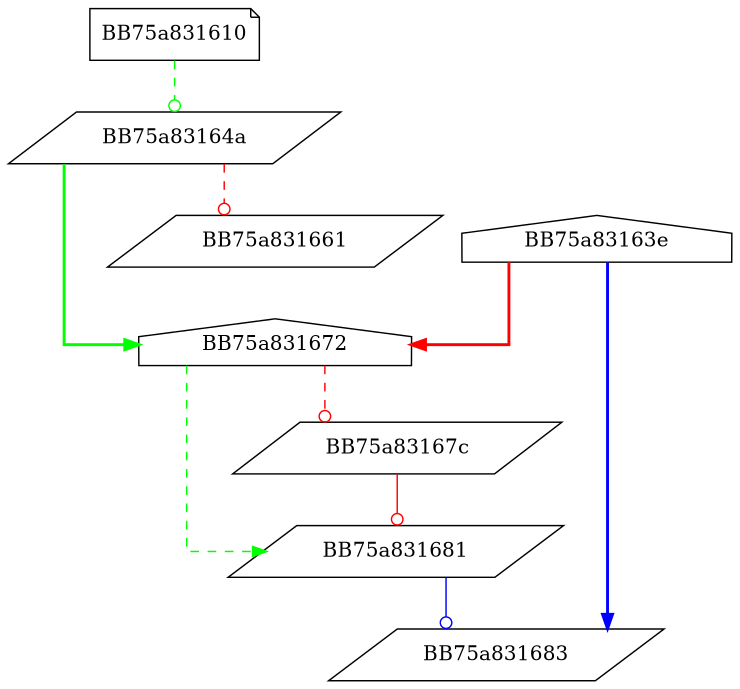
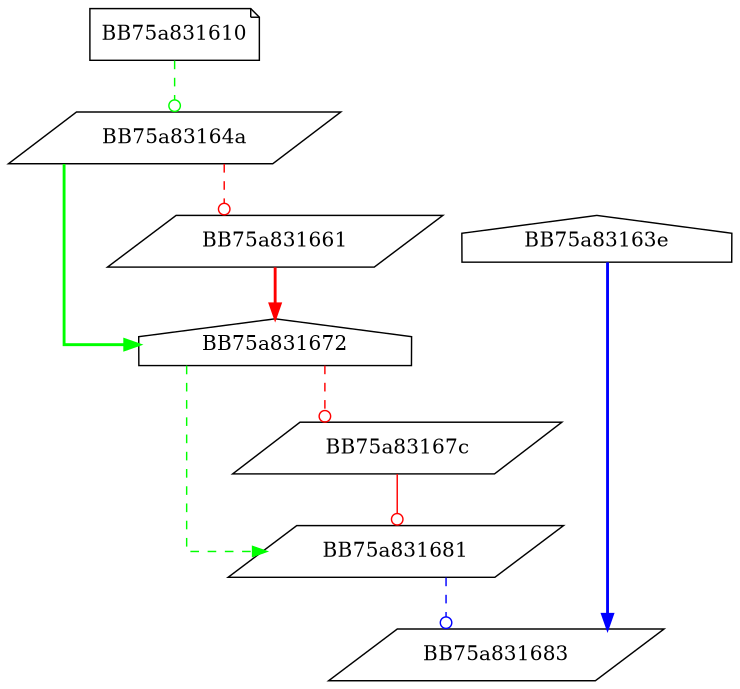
edge "BB75a83163e" -> "BB75a831672": now "BB75a831661" -> "BB75a831672"
edge "BB75a831681" -> "BB75a831683": style solid -> dashed
